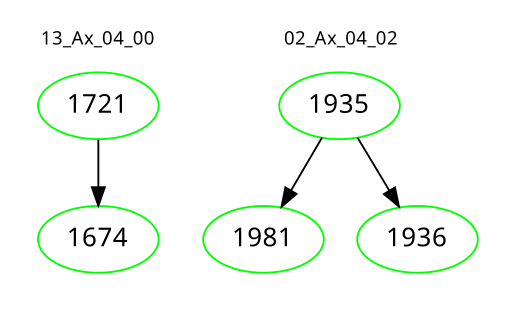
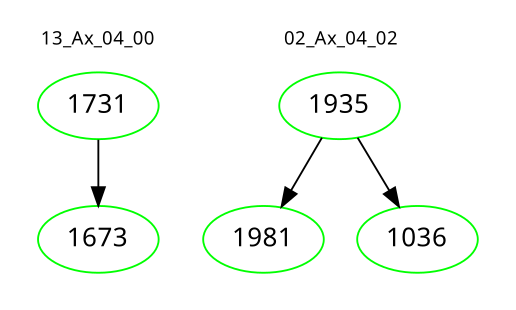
node "1721": label "1721" -> "1731"
node "1674": label "1674" -> "1673"
node "1936": label "1936" -> "1036"
